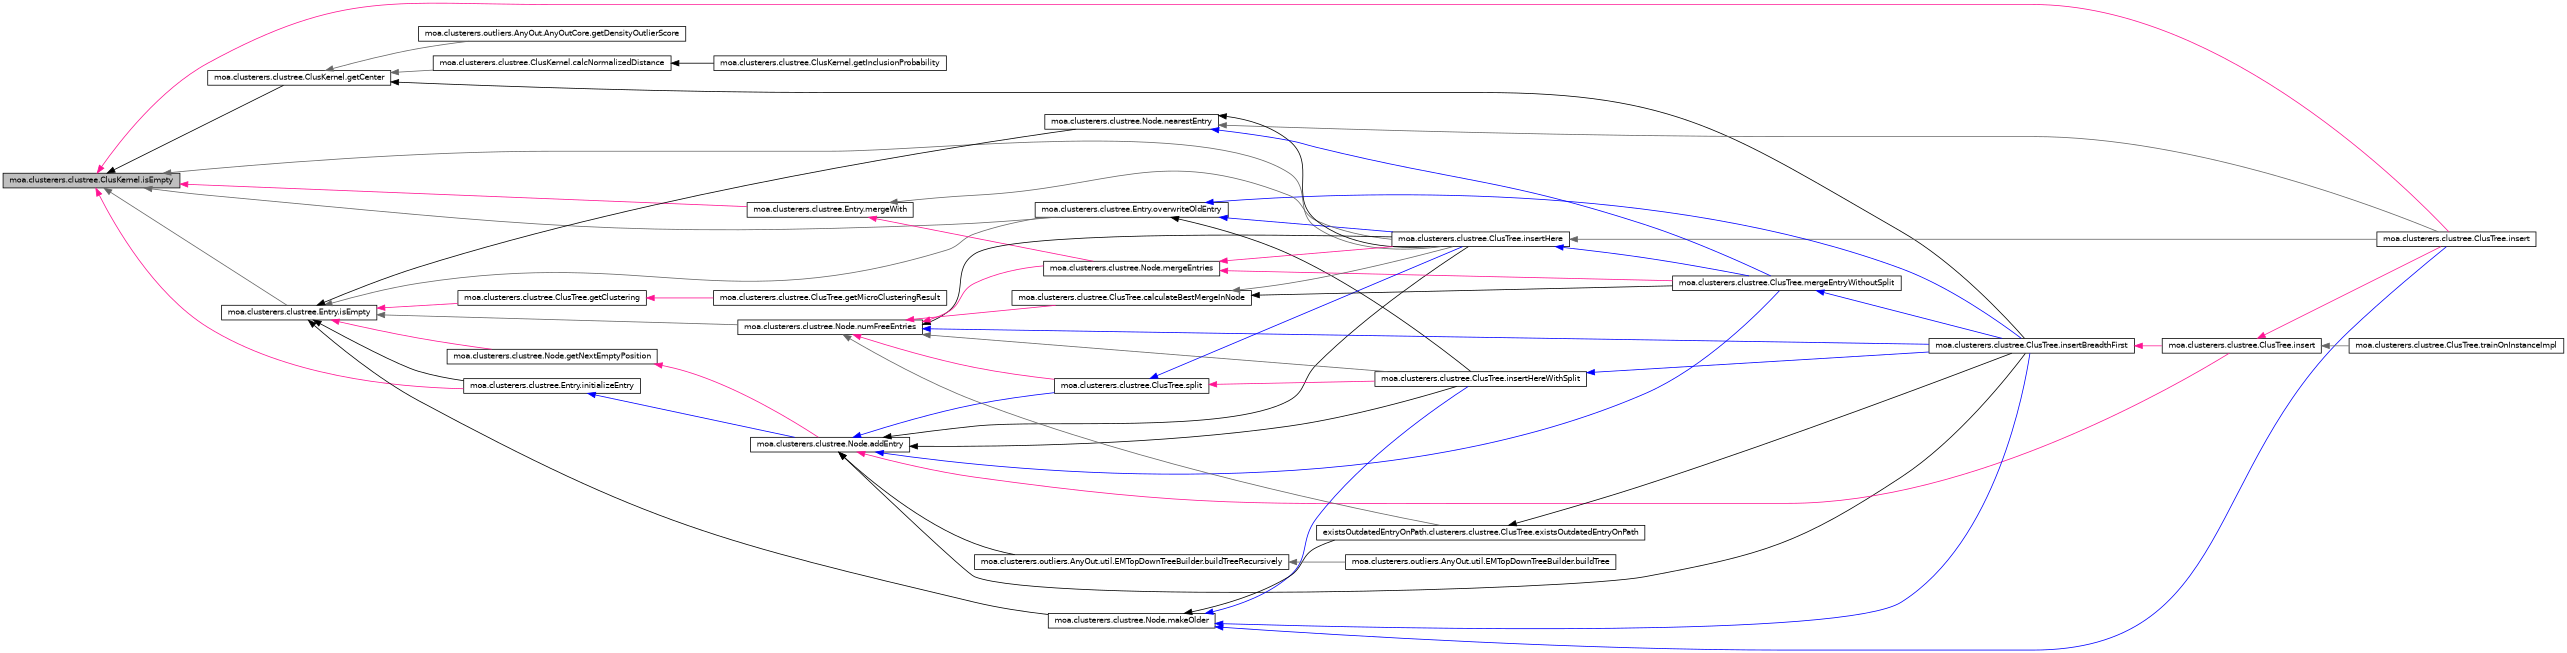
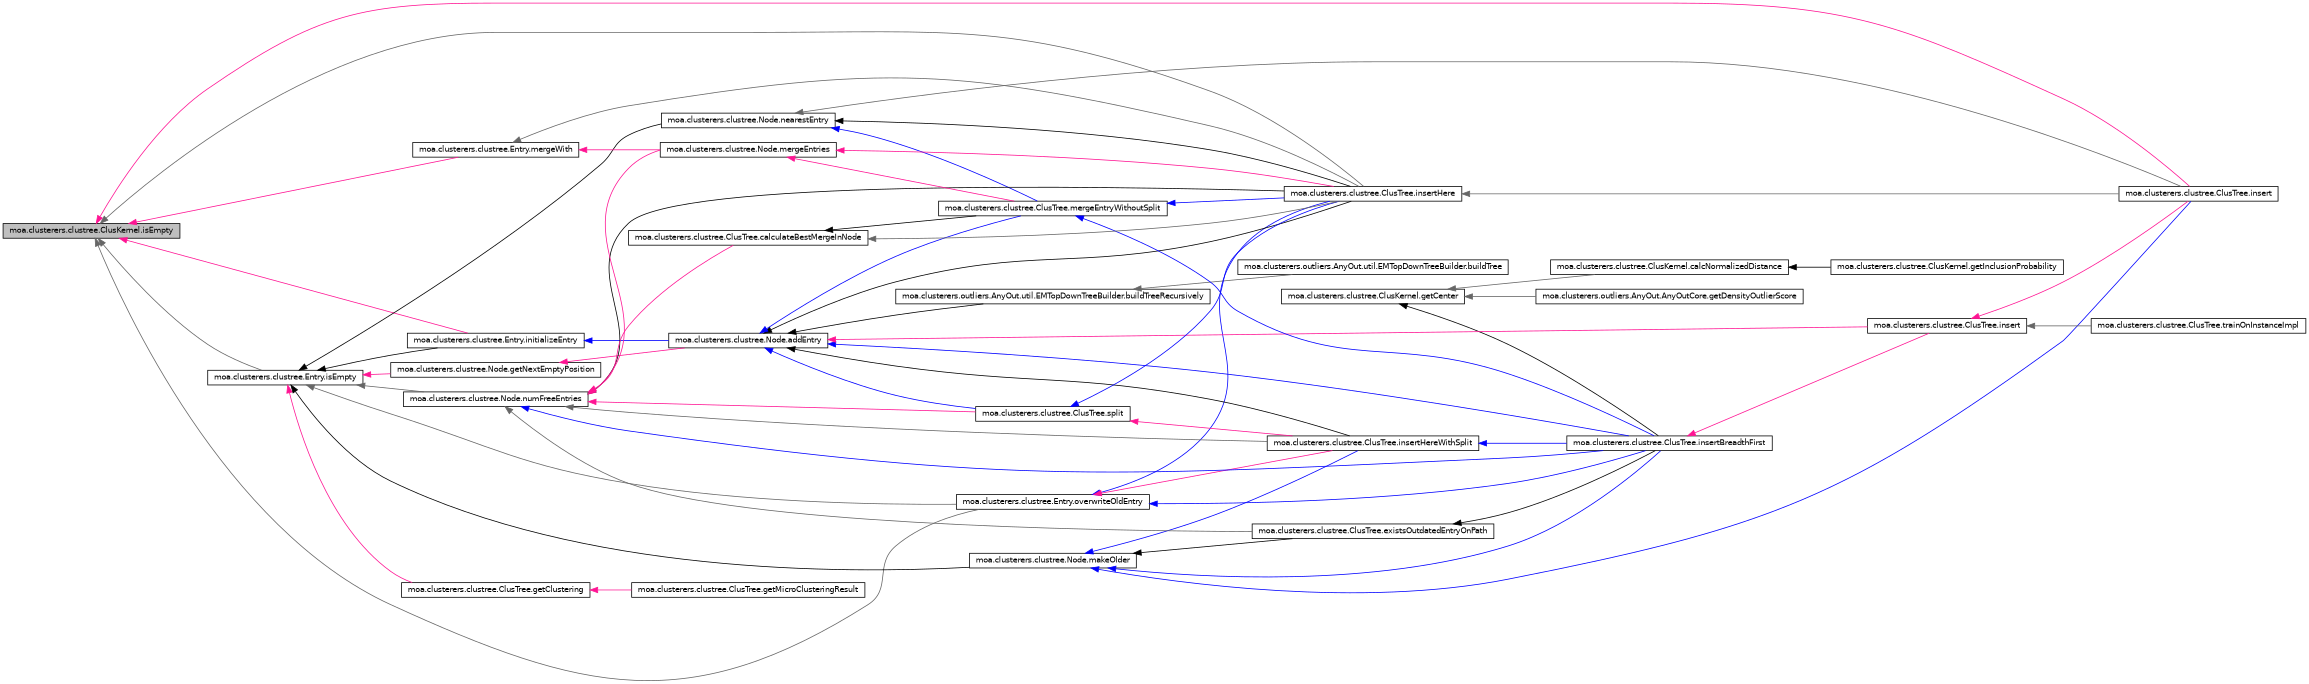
edge "moa.clusterers.clustree.ClusKernel.getCenter" -> "moa.clusterers.clustree.ClusKernel.isEmpty": removed
edge "moa.clusterers.clustree.ClusTree.mergeEntryWithoutSplit" -> "moa.clusterers.clustree.ClusTree.insertHere": reversed
edge "moa.clusterers.clustree.ClusTree.insertHereWithSplit" -> "moa.clusterers.clustree.Entry.overwriteOldEntry": color black -> deeppink
node "existsOutdatedEntryOnPath.clusterers.clustree.ClusTree.existsOutdatedEntryOnPath": label "existsOutdatedEntryOnPath.clusterers.clustree.ClusTree.existsOutdatedEntryOnPath" -> "moa.clusterers.clustree.ClusTree.existsOutdatedEntryOnPath"
edge "moa.clusterers.clustree.ClusTree.insertBreadthFirst" -> "moa.clusterers.clustree.Node.addEntry": color black -> blue
